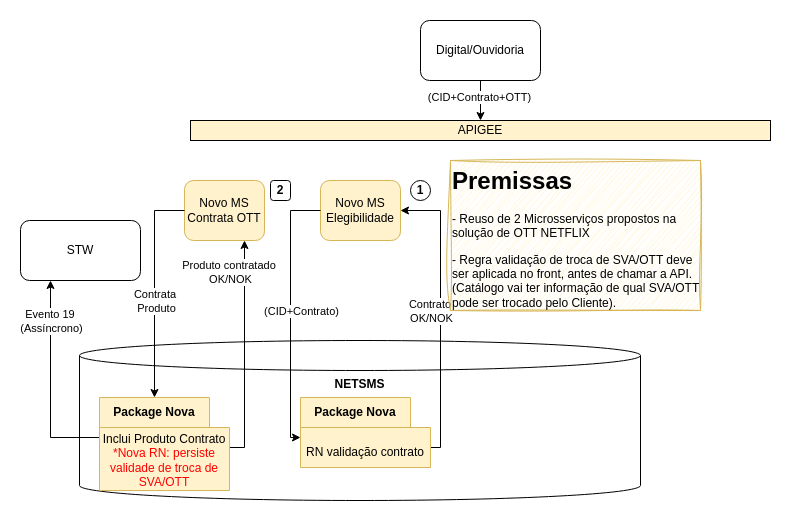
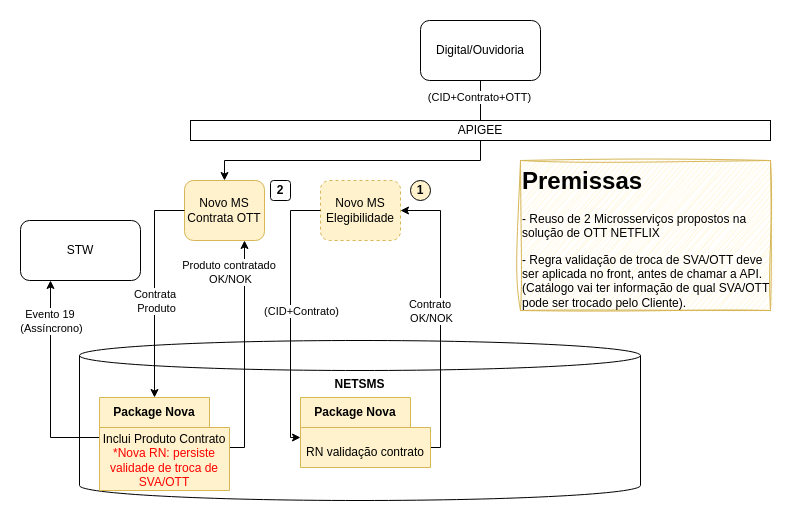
edge "Digital/Ouvidoria" -> "APIGEE": arrowhead classic -> none
node "APIGEE": fillcolor #fff2cc -> #ffffff
edge "APIGEE" -> "Novo MS Contrata OTT": added
node "1": fillcolor #ffffff -> #fff2cc
node "Novo MS Elegibilidade": style solid -> dashed
node "Premissas- Reuso de 2 Microsserviços propostos na solução de OTT NETFLIX - Regra validação de troca de SVA/OTT deve ser aplicada no front, antes de chamar a API.(Catálogo vai ter informação de qual SVA/OTT pode ser trocado pelo Cliente).": moved (576, 236) -> (646, 236)
